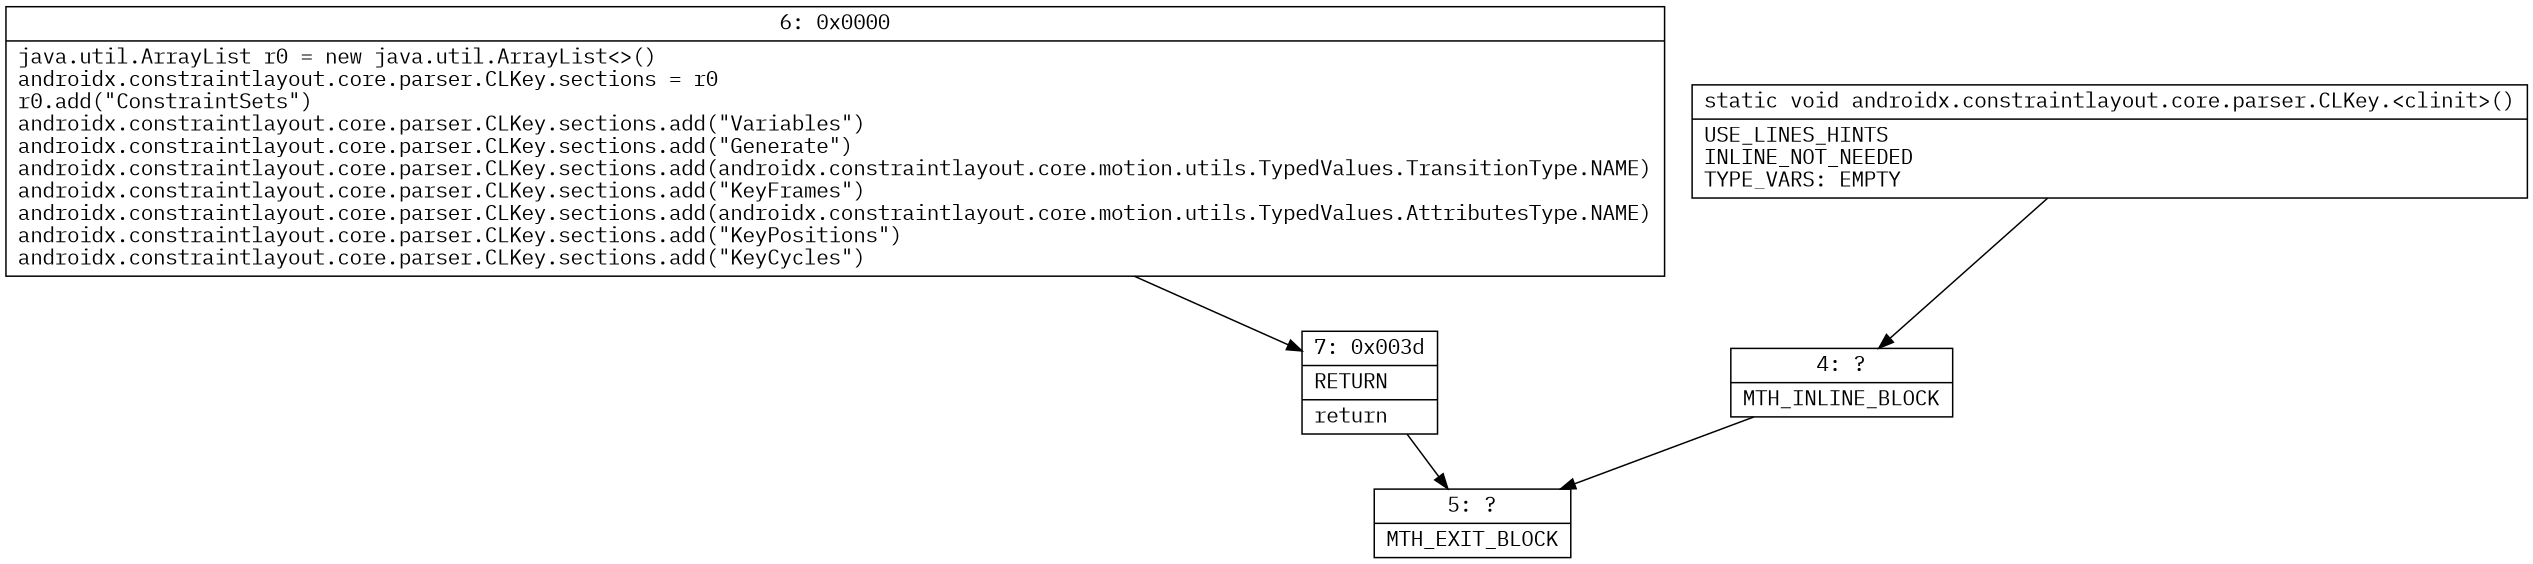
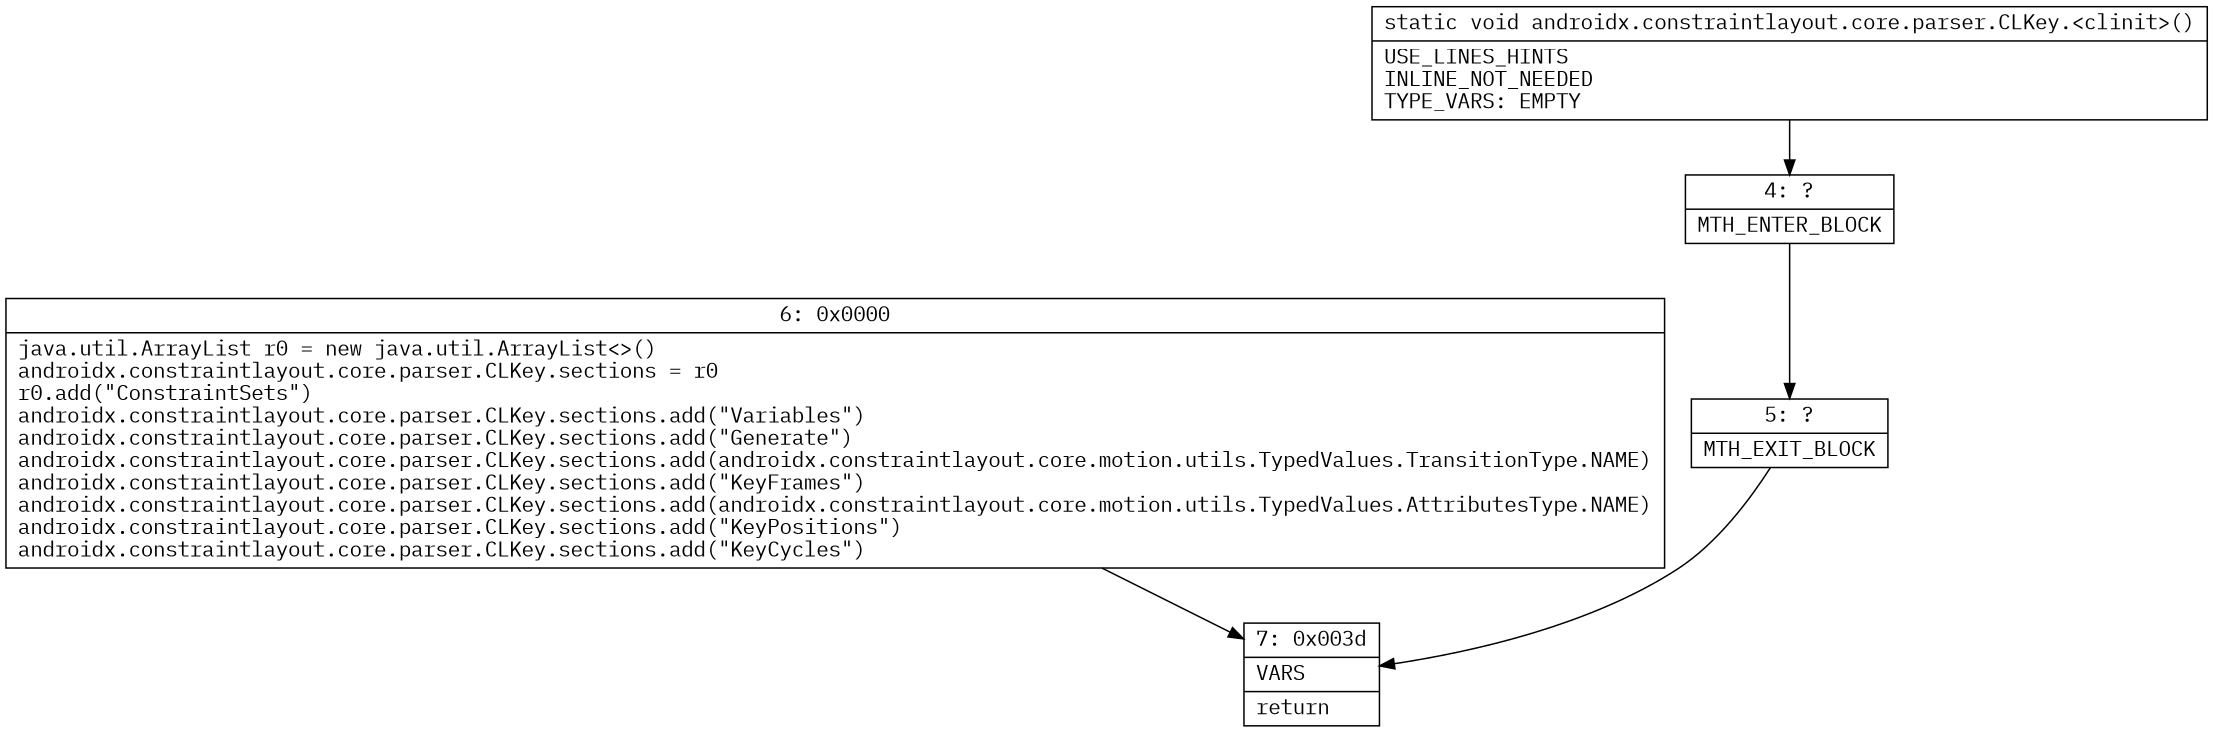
node "7: 0x003d": text "RETURN" -> "VARS"
node "4: ?": text "MTH_INLINE_BLOCK" -> "MTH_ENTER_BLOCK"
edge "7: 0x003d" -> "5: ?": reversed
